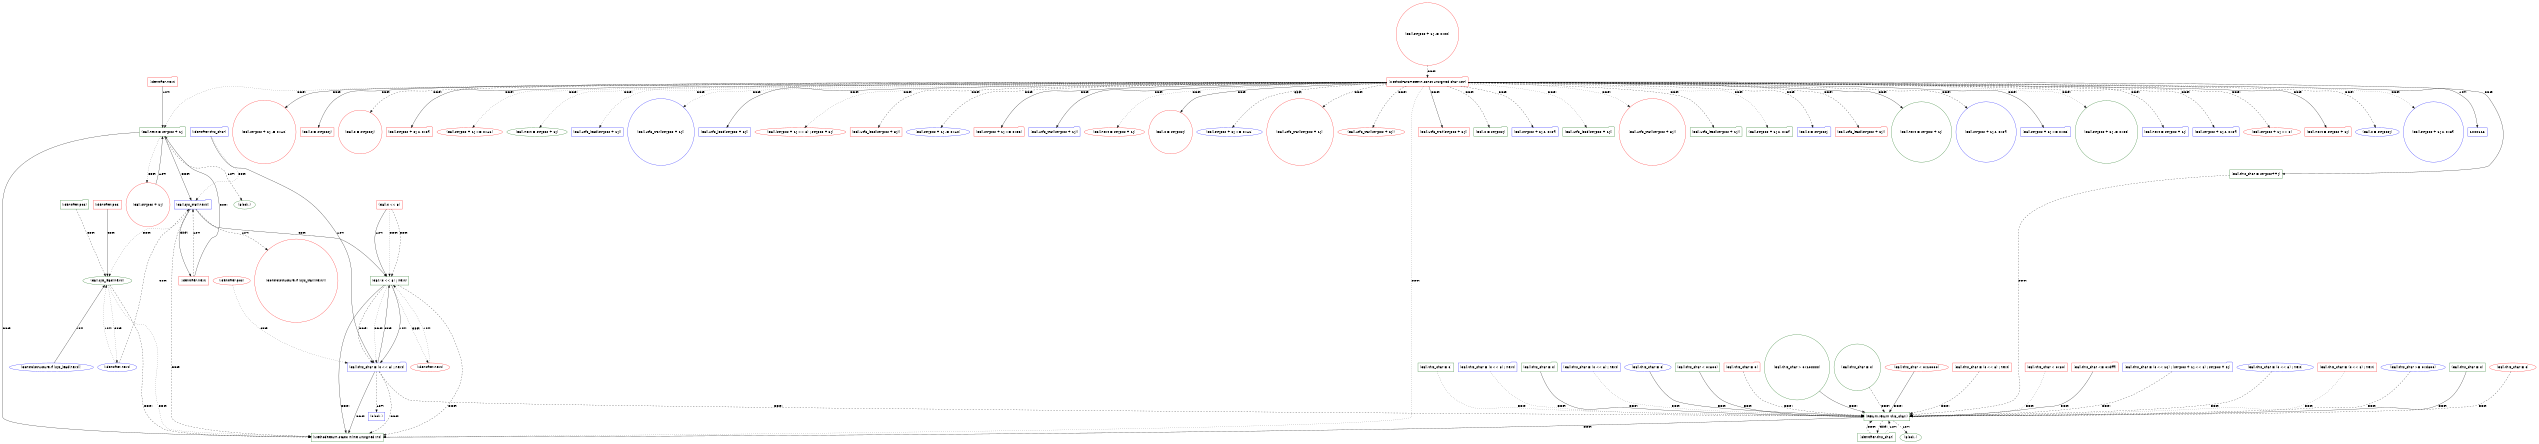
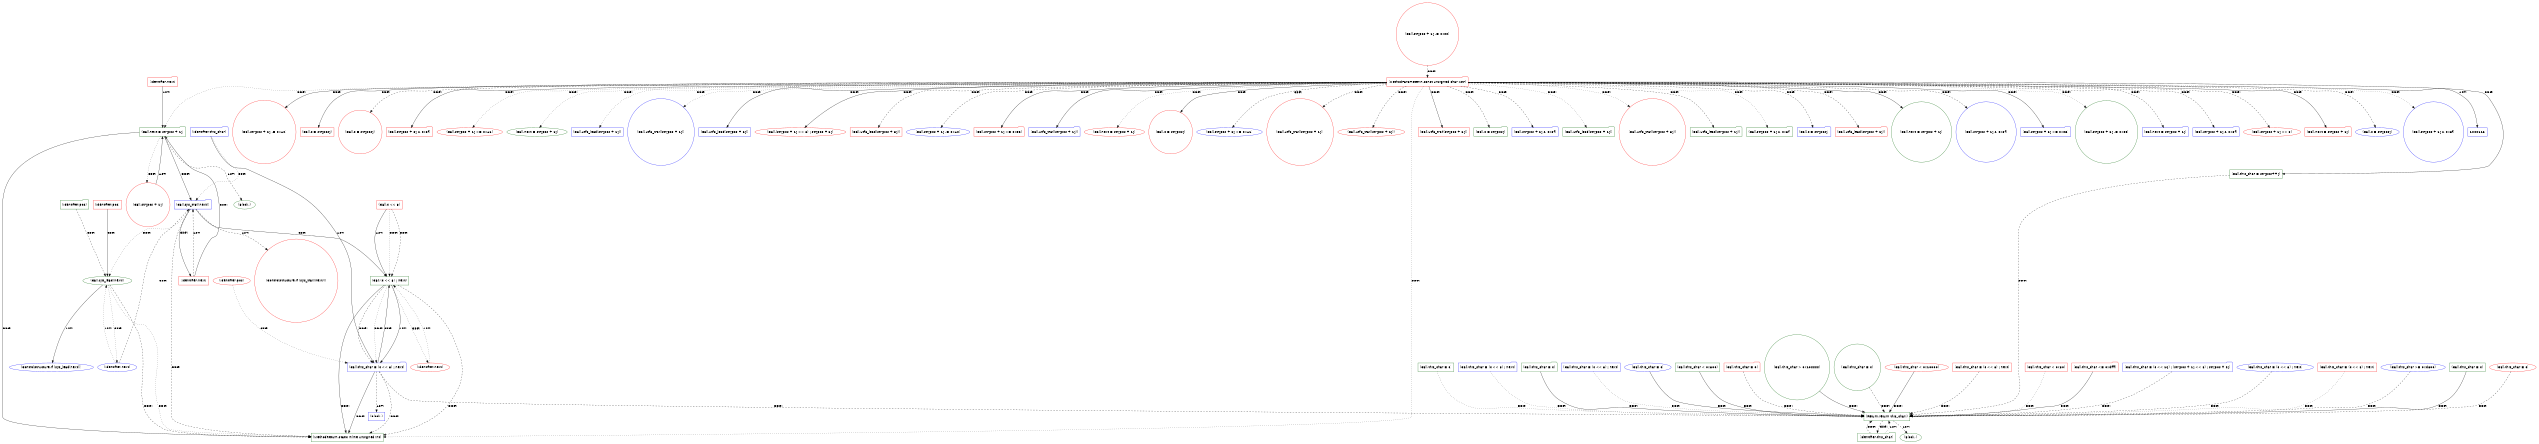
edge "(MethodParameterIn,const unsigned char *str)" -> "(Call,(str[pos + 1] << 8) | str[pos + 2])": style dotted -> solid
edge "(ControlStructure,if (sjis_lead(next)))" -> "(Call,sjis_lead(next))": reversed
edge "(Return,return this_char;)" -> "(MethodReturn,static inline unsigned int)": removed, label "DDG:"
